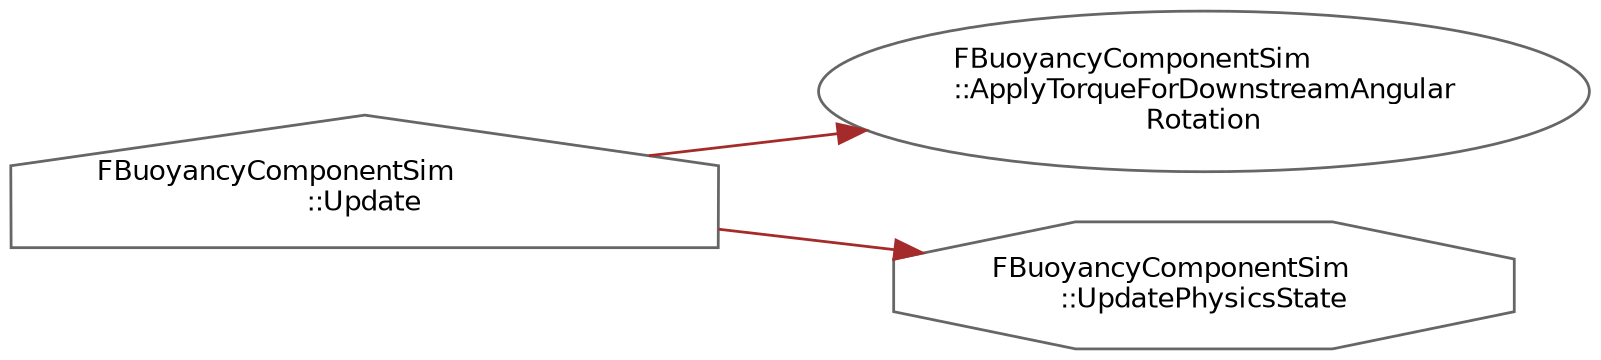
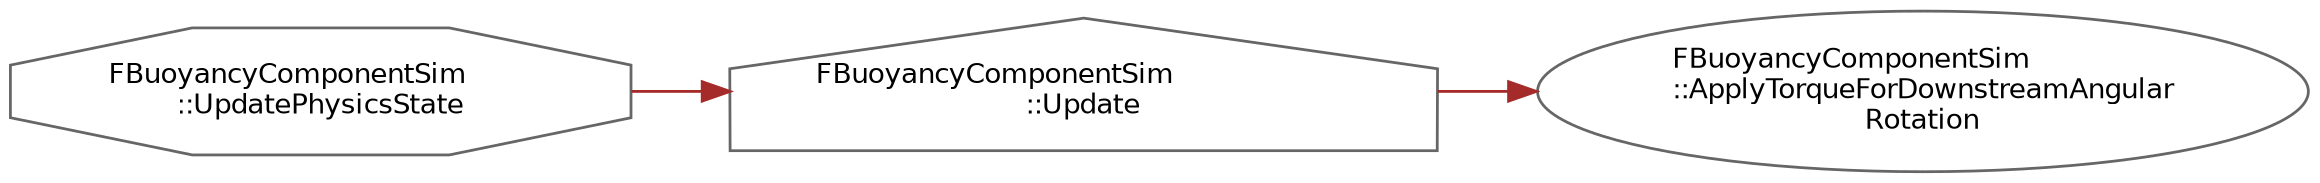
edge "FBuoyancyComponentSim ::Update" -> "FBuoyancyComponentSim ::UpdatePhysicsState": reversed
